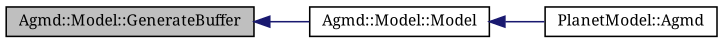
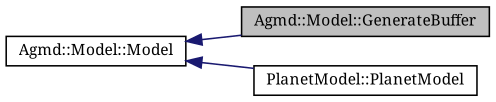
edge "Agmd::Model::Model" -> "Agmd::Model::GenerateBuffer": reversed
node "PlanetModel::Agmd": label "PlanetModel::Agmd" -> "PlanetModel::PlanetModel"
